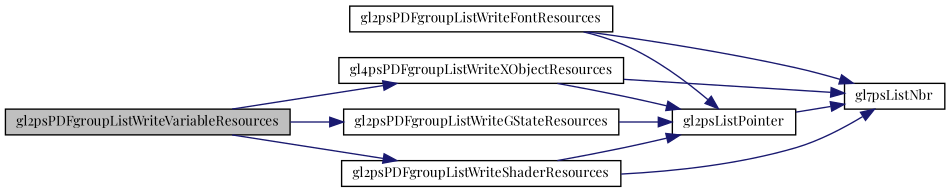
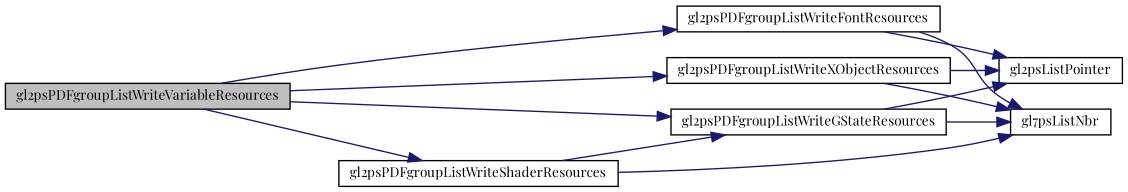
edge "gl2psPDFgroupListWriteVariableResources" -> "gl2psPDFgroupListWriteFontResources": added
node "gl4psPDFgroupListWriteXObjectResources": label "gl4psPDFgroupListWriteXObjectResources" -> "gl2psPDFgroupListWriteXObjectResources"
edge "gl2psListPointer" -> "gl7psListNbr": now "gl2psPDFgroupListWriteGStateResources" -> "gl7psListNbr"
edge "gl2psPDFgroupListWriteShaderResources" -> "gl2psListPointer": now "gl2psPDFgroupListWriteShaderResources" -> "gl2psPDFgroupListWriteGStateResources"
